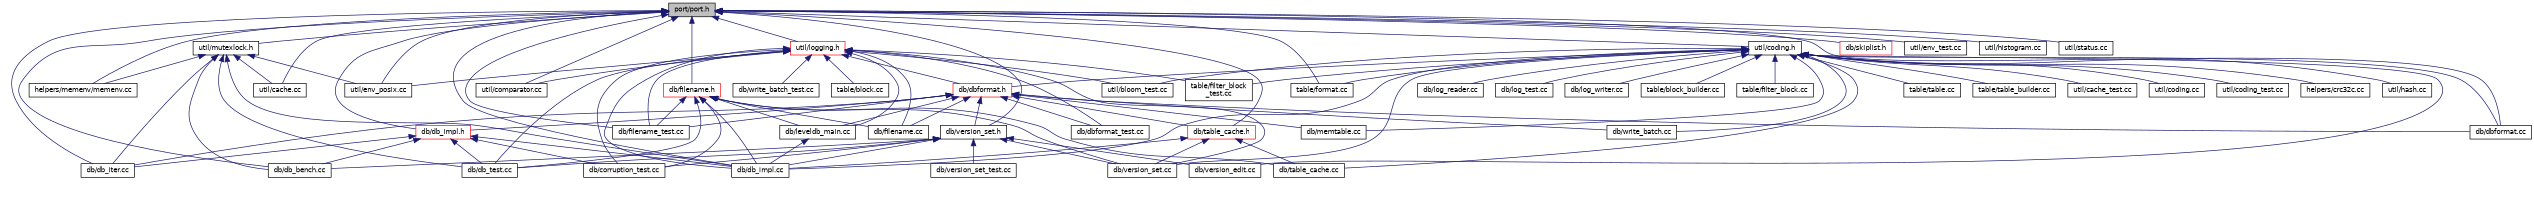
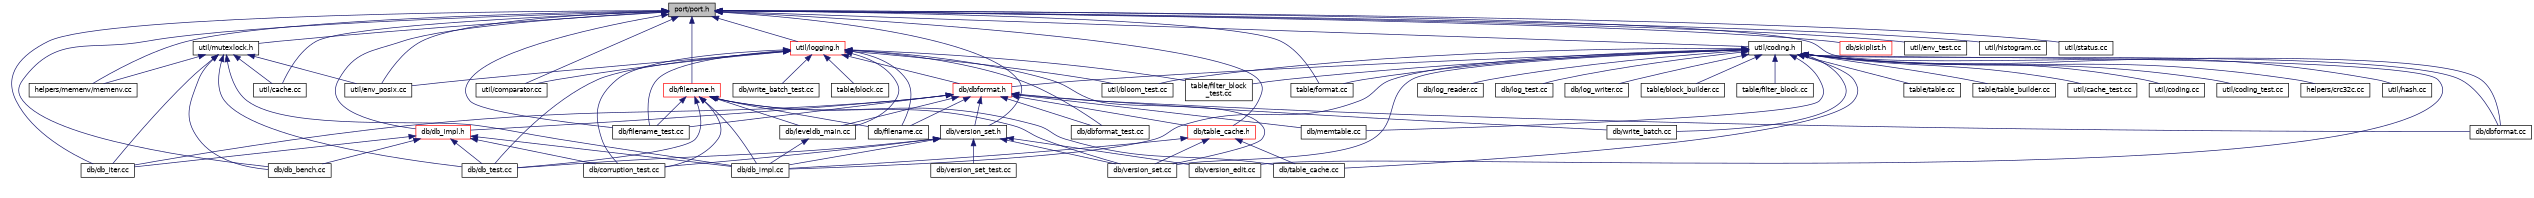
edge "db/db_impl.cc" -> "port/port.h": removed
edge "db/db_impl.cc" -> "util/logging.h": removed
edge "db/db_bench.cc" -> "db/version_set.h": removed
